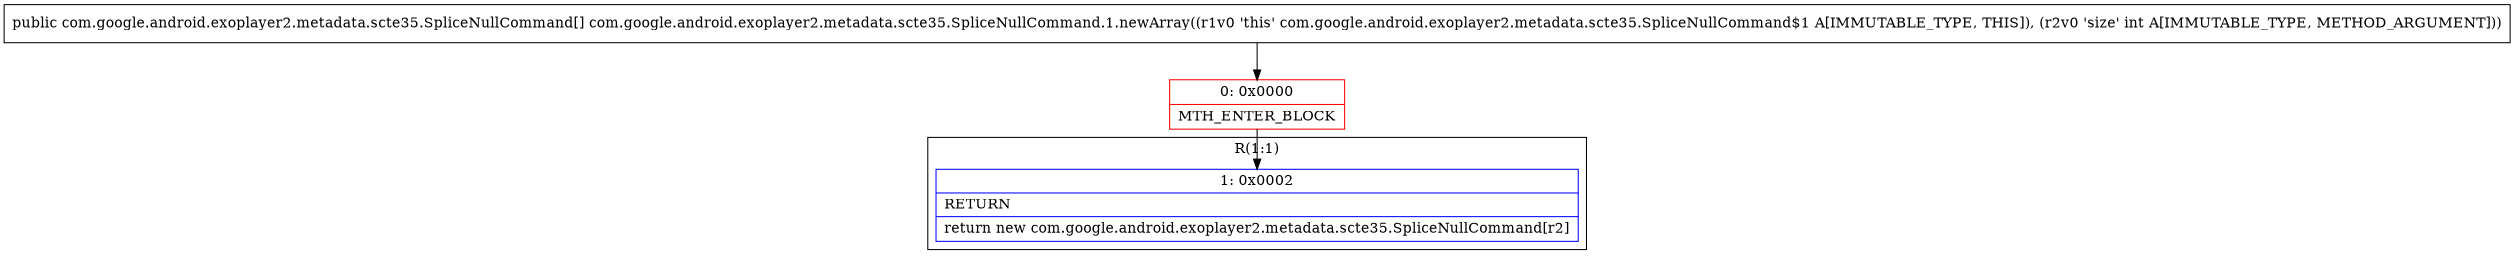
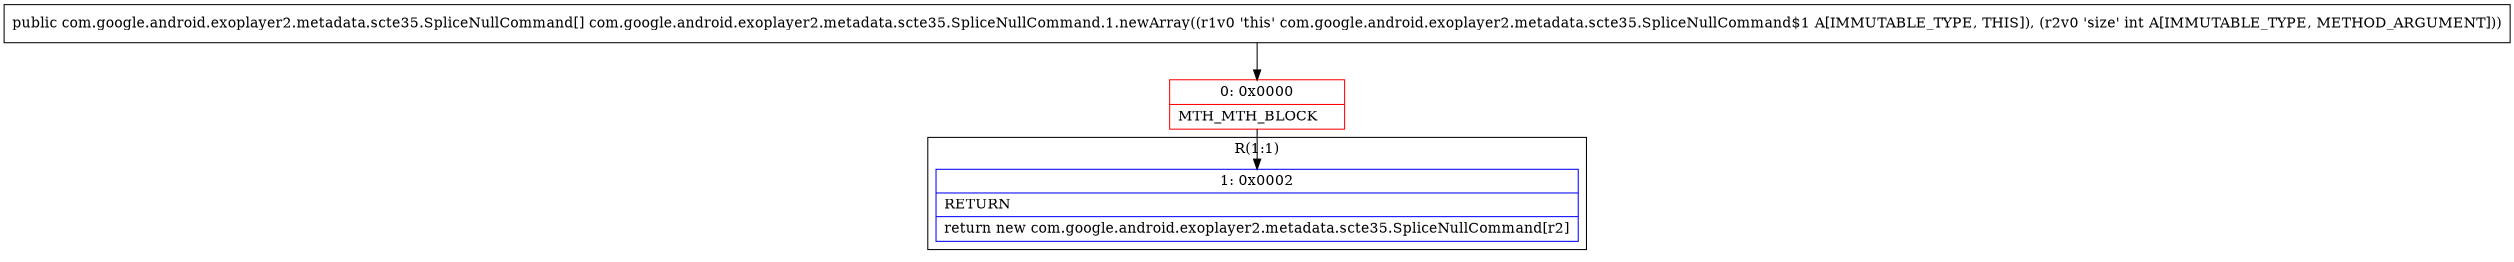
node "0: 0x0000": text "MTH_ENTER_BLOCK" -> "MTH_MTH_BLOCK"
